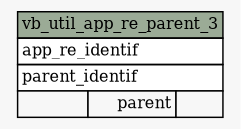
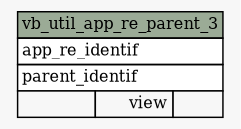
node "vb_util_app_re_parent_3": text "parent" -> "view"
